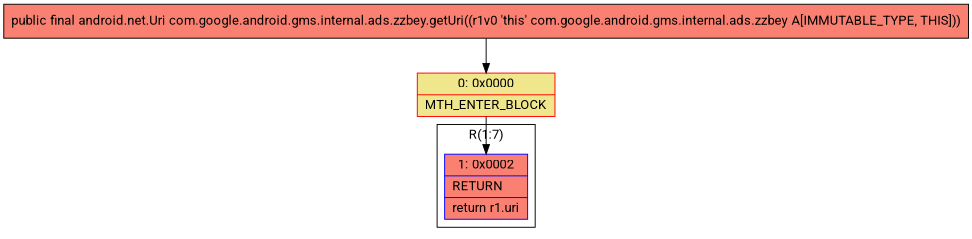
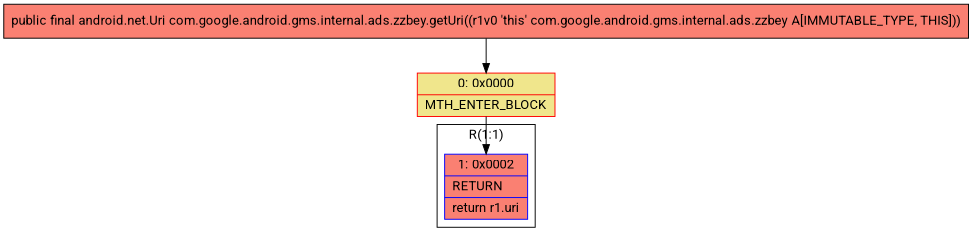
cluster "R(1:7)": label "R(1:7)" -> "R(1:1)"
